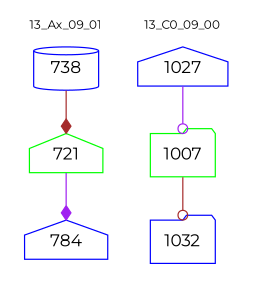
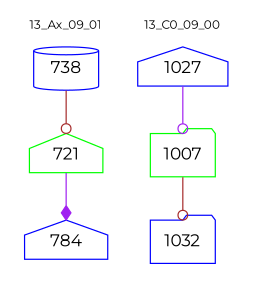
edge "738" -> "721": arrowhead diamond -> odot
